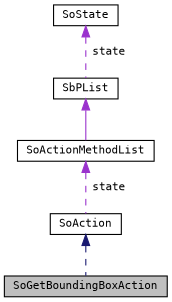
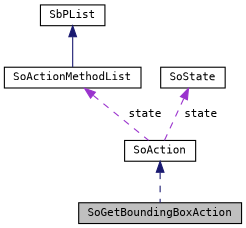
edge "SbPList" -> "SoState": now "SoAction" -> "SoState"
edge "SoActionMethodList" -> "SbPList": color darkorchid3 -> midnightblue
